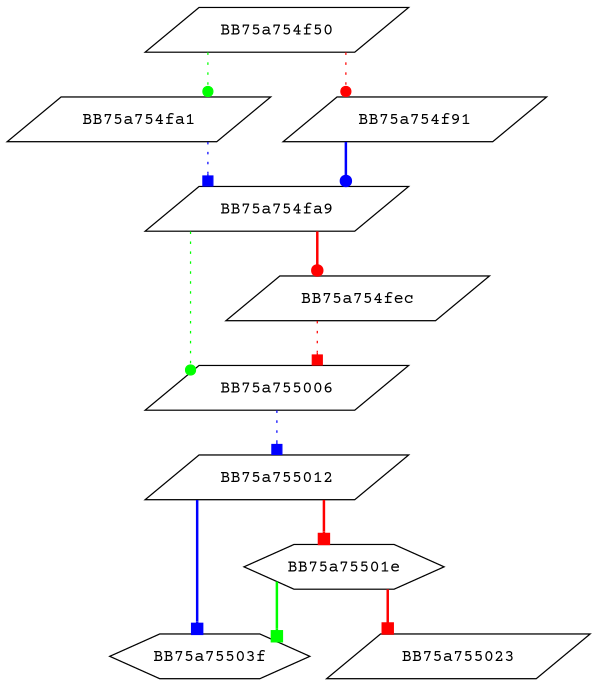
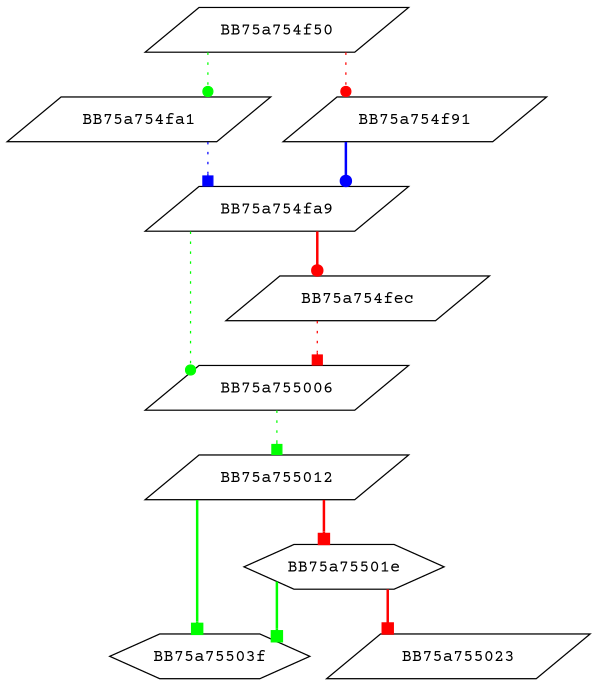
edge "BB75a755006" -> "BB75a755012": color blue -> green
edge "BB75a755012" -> "BB75a75503f": color blue -> green
